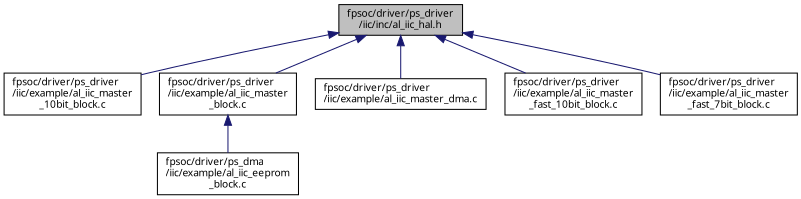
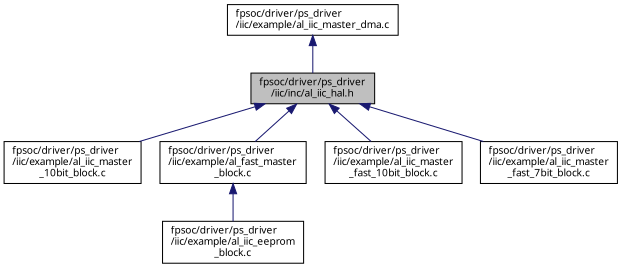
edge "fpsoc/driver/ps_driver /iic/example/al_iic_master_dma.c" -> "fpsoc/driver/ps_driver /iic/inc/al_iic_hal.h": reversed
node "fpsoc/driver/ps_driver /iic/example/al_iic_master _block.c": label "fpsoc/driver/ps_driver /iic/example/al_iic_master _block.c" -> "fpsoc/driver/ps_driver /iic/example/al_fast_master _block.c"
node "fpsoc/driver/ps_dma /iic/example/al_iic_eeprom _block.c": label "fpsoc/driver/ps_dma /iic/example/al_iic_eeprom _block.c" -> "fpsoc/driver/ps_driver /iic/example/al_iic_eeprom _block.c"
